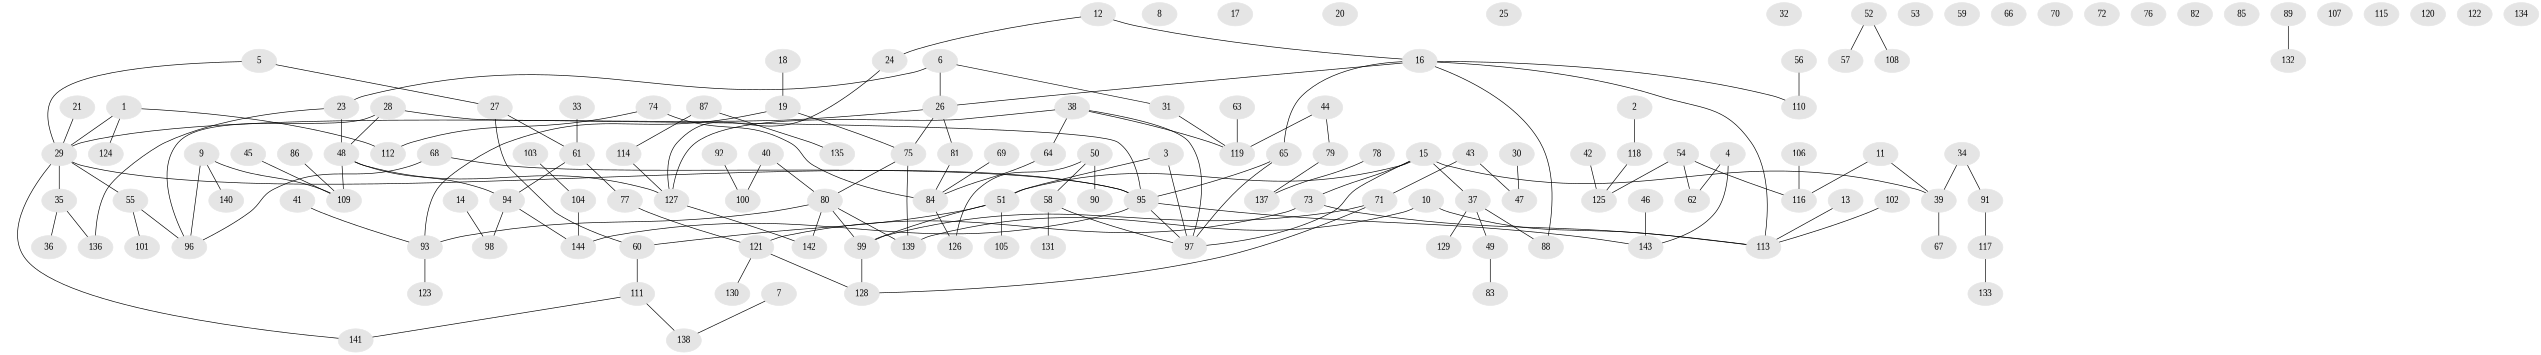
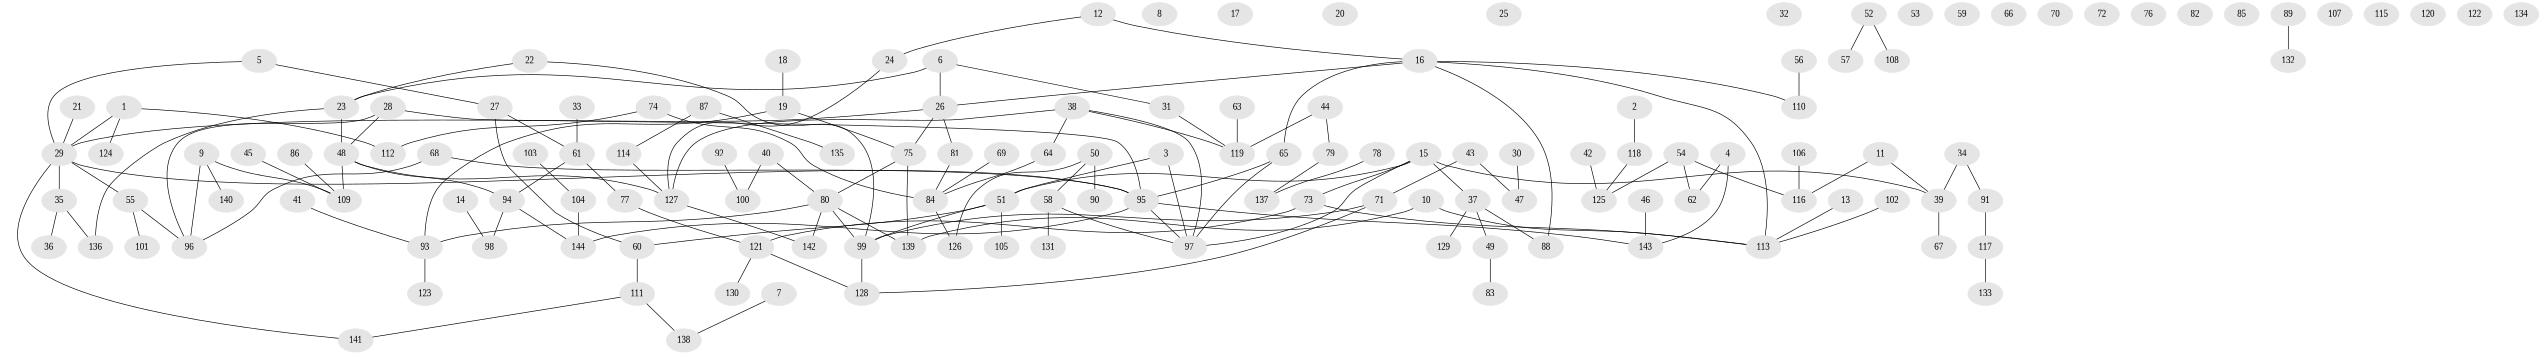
node "22": added
